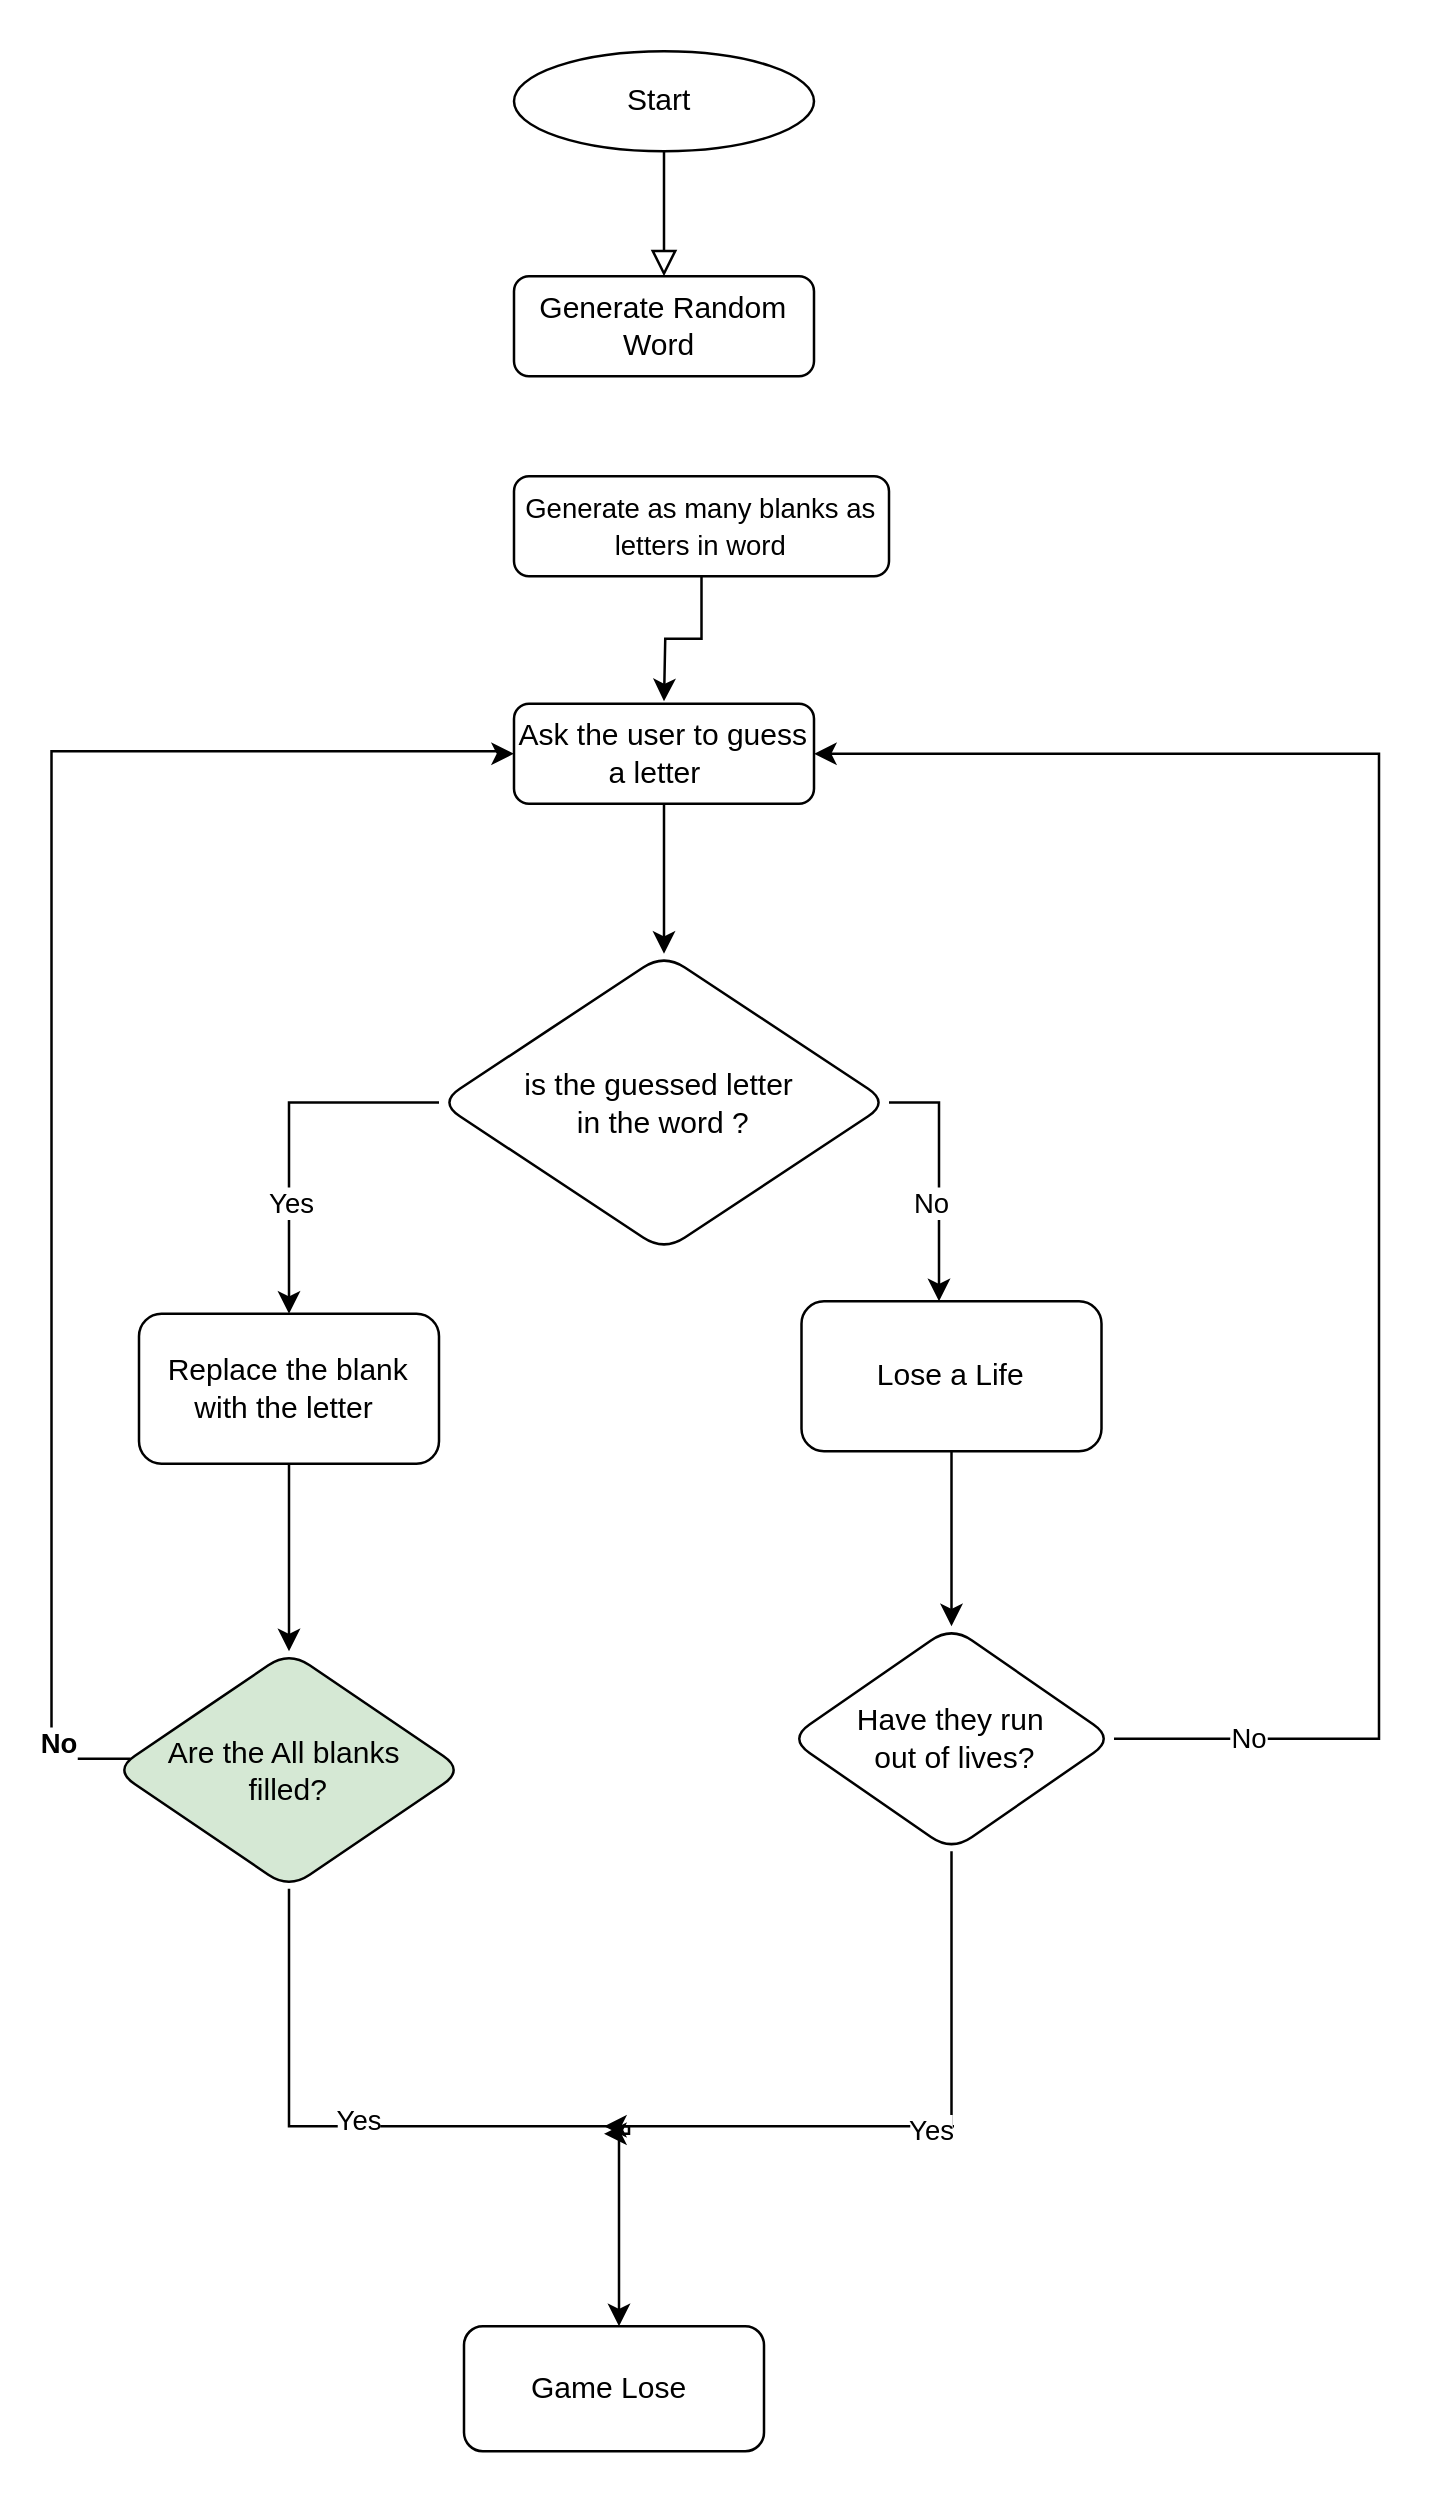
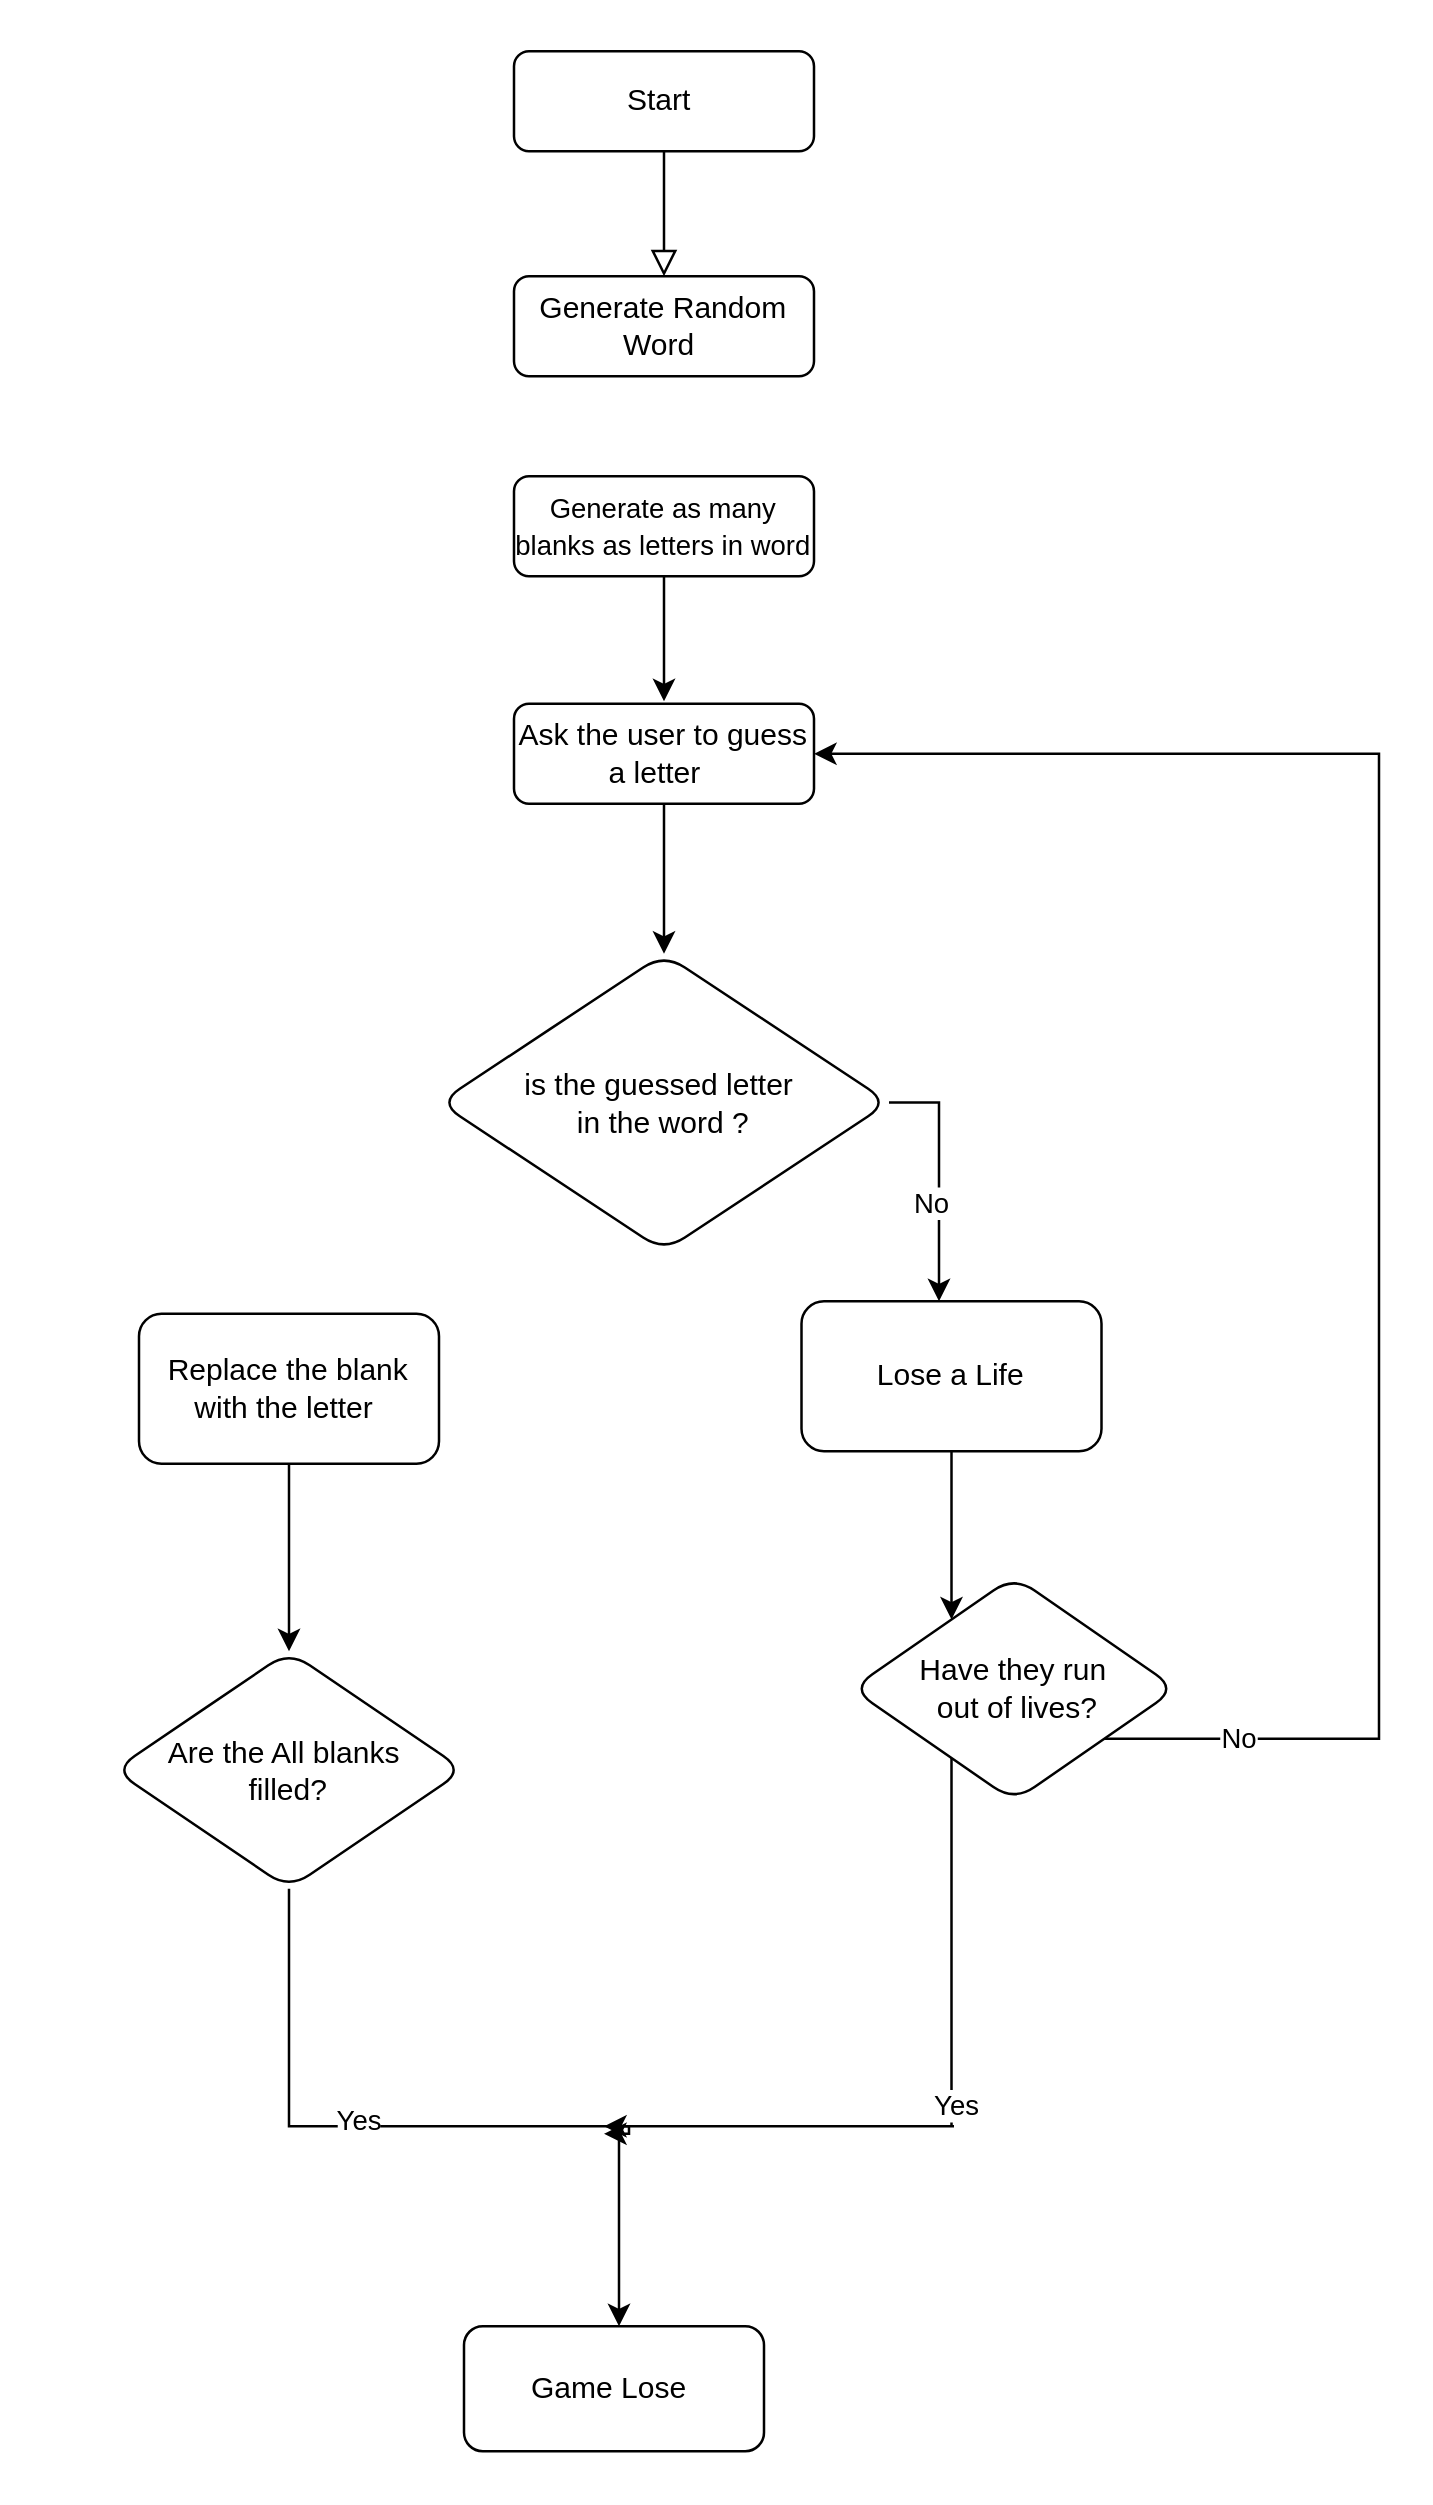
node "Start": shape ellipse -> rounded rectangle
node "Generate as many blanks as letters in word": size 375x100 -> 300x100
edge "Are the All blanks filled?" -> "Ask the user to guess a letter": removed, label "No"
edge "is the guessed letter in the word ?" -> "Replace the blank with the letter": removed, label "Yes"
node "Have they run out of lives?": moved (951, 1739) -> (1014, 1689)
node "Are the All blanks filled?": fillcolor #d5e8d4 -> #ffffff
